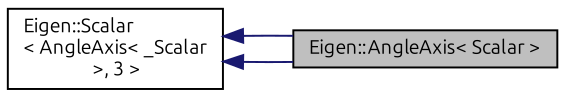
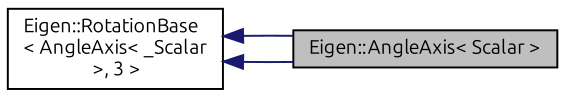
node "Eigen::Scalar < AngleAxis< _Scalar >, 3 >": label "Eigen::Scalar < AngleAxis< _Scalar >, 3 >" -> "Eigen::RotationBase < AngleAxis< _Scalar >, 3 >"
